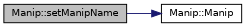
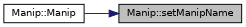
edge "Manip::setManipName" -> "Manip::Manip": reversed
